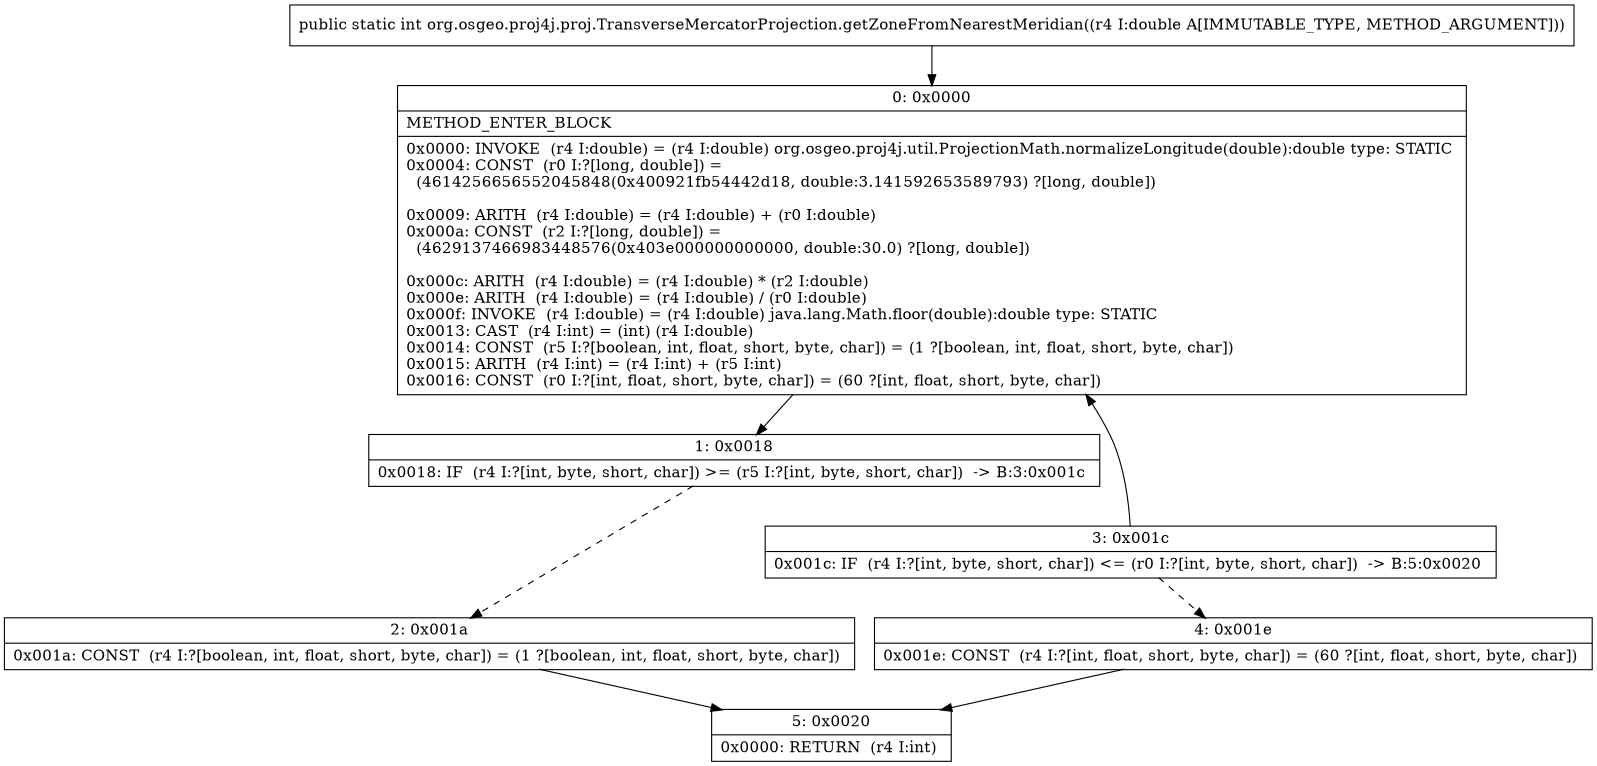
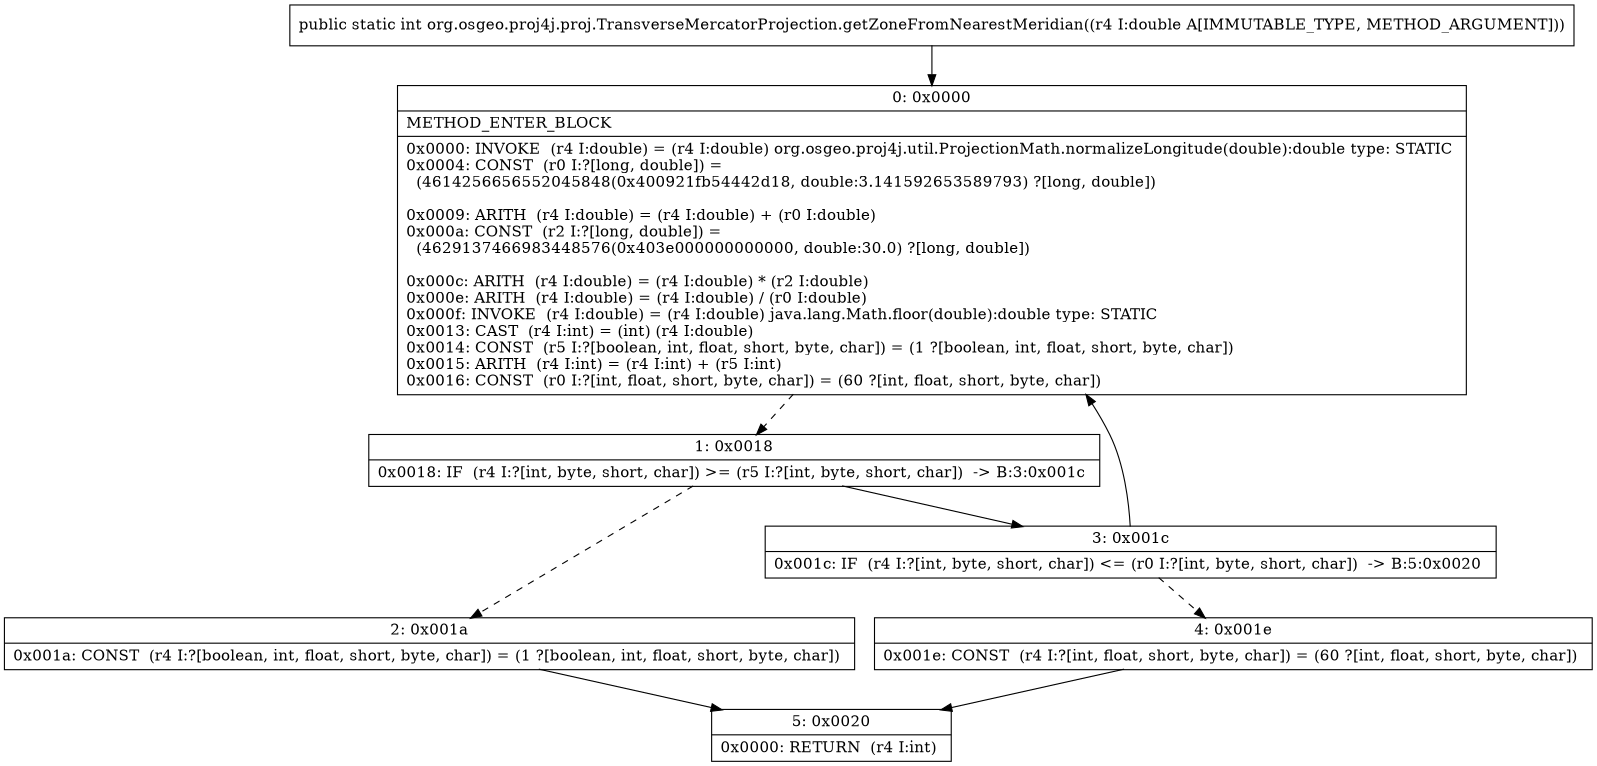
edge "0: 0x0000" -> "1: 0x0018": style solid -> dashed
edge "1: 0x0018" -> "3: 0x001c": added
